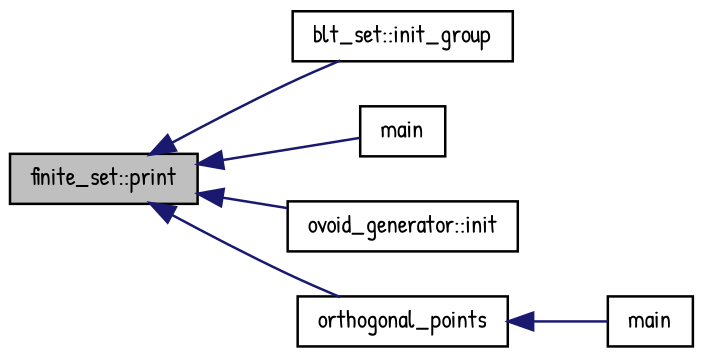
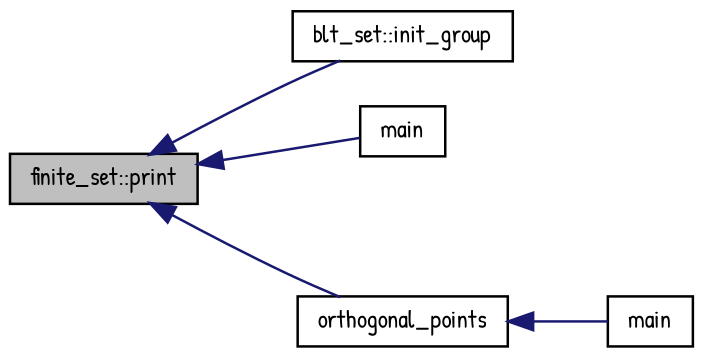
node "ovoid_generator::init": removed
